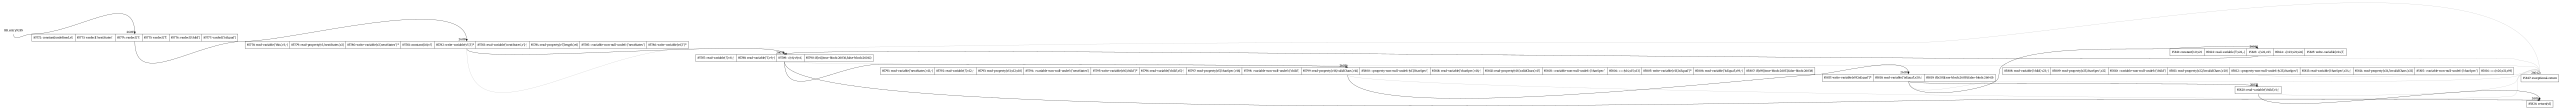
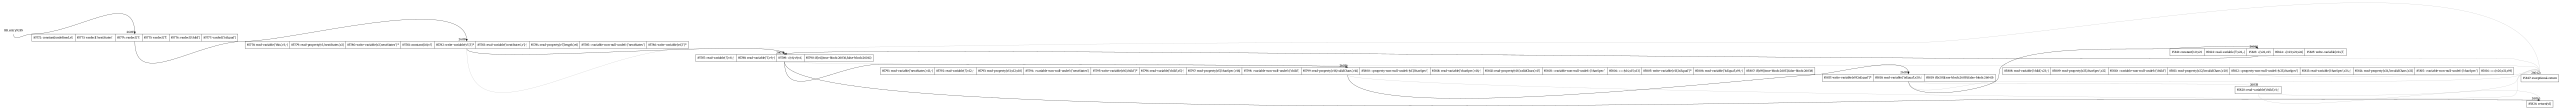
edge "85817: write-variable[v19,'isEqual']*" -> "85820: read-variable['child',v1,-]": color black -> gray
edge "85820: read-variable['child',v1,-]" -> "85826: return[v1]": color black -> gray
